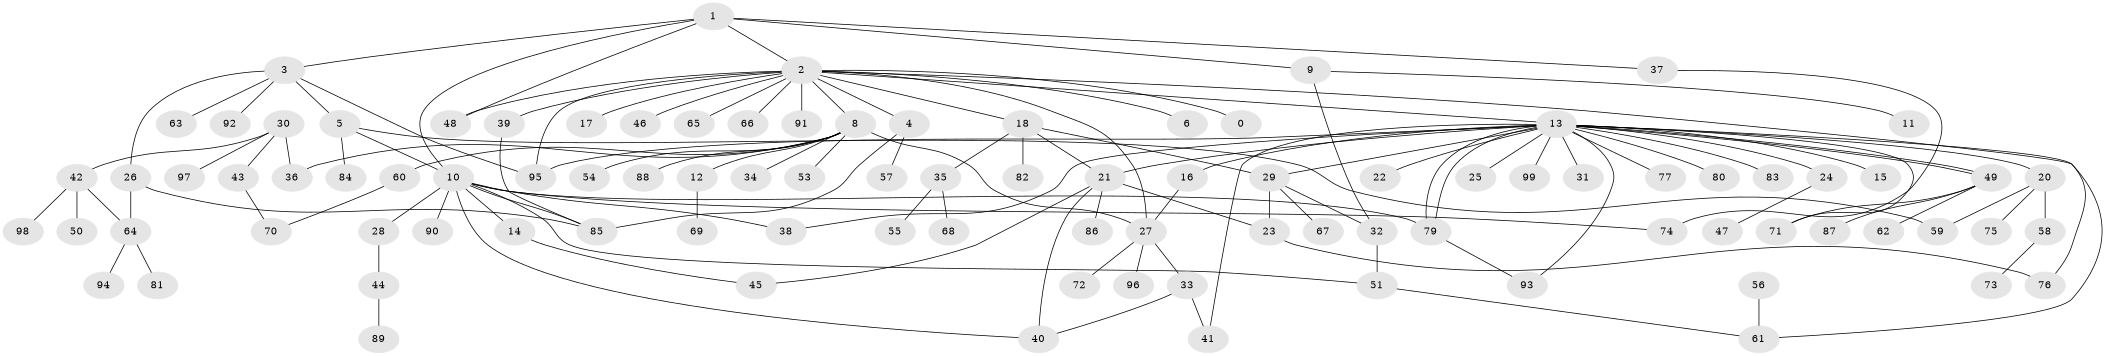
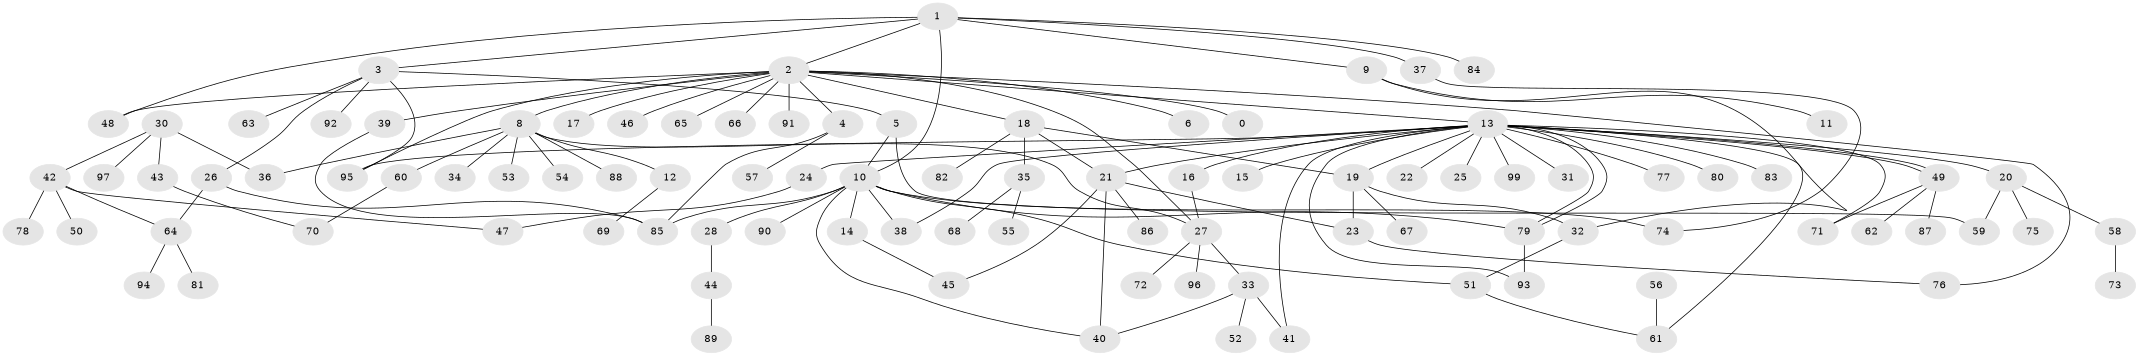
edge "5" -- "84": now "1" -- "84"
node "29": label "29" -> "19"
edge "42" -- "47": added
node "98": label "98" -> "78"
node "52": added
